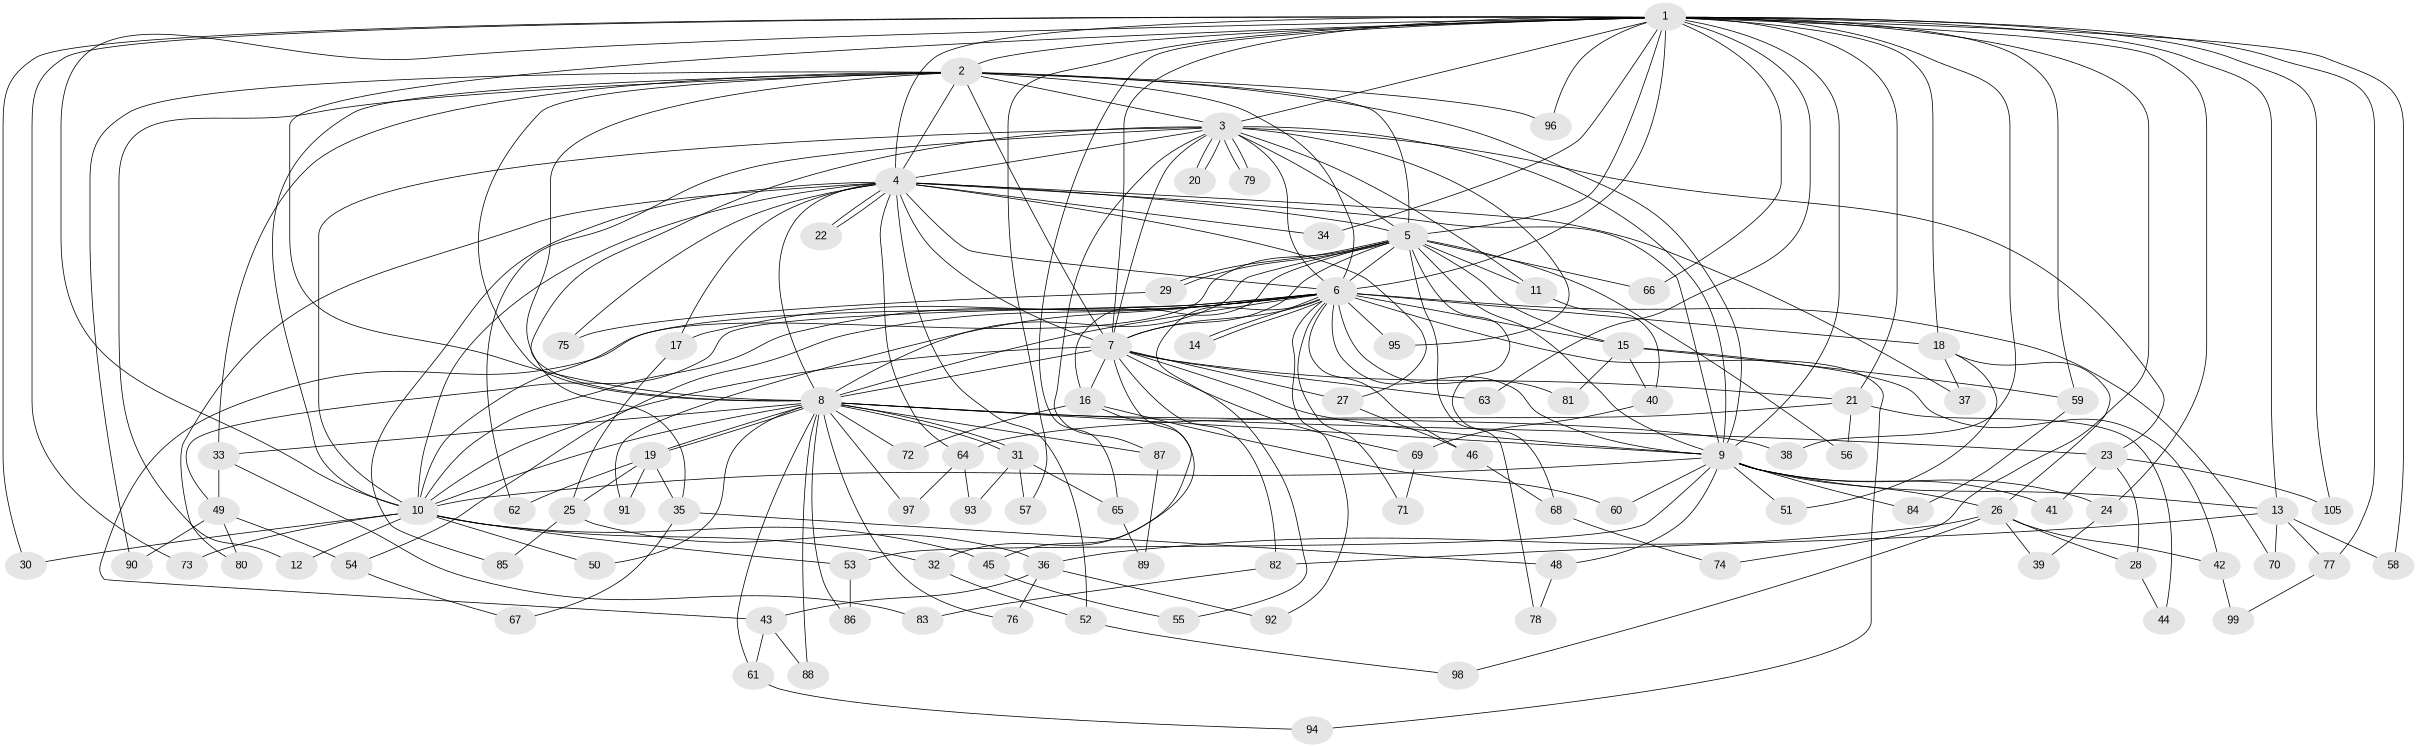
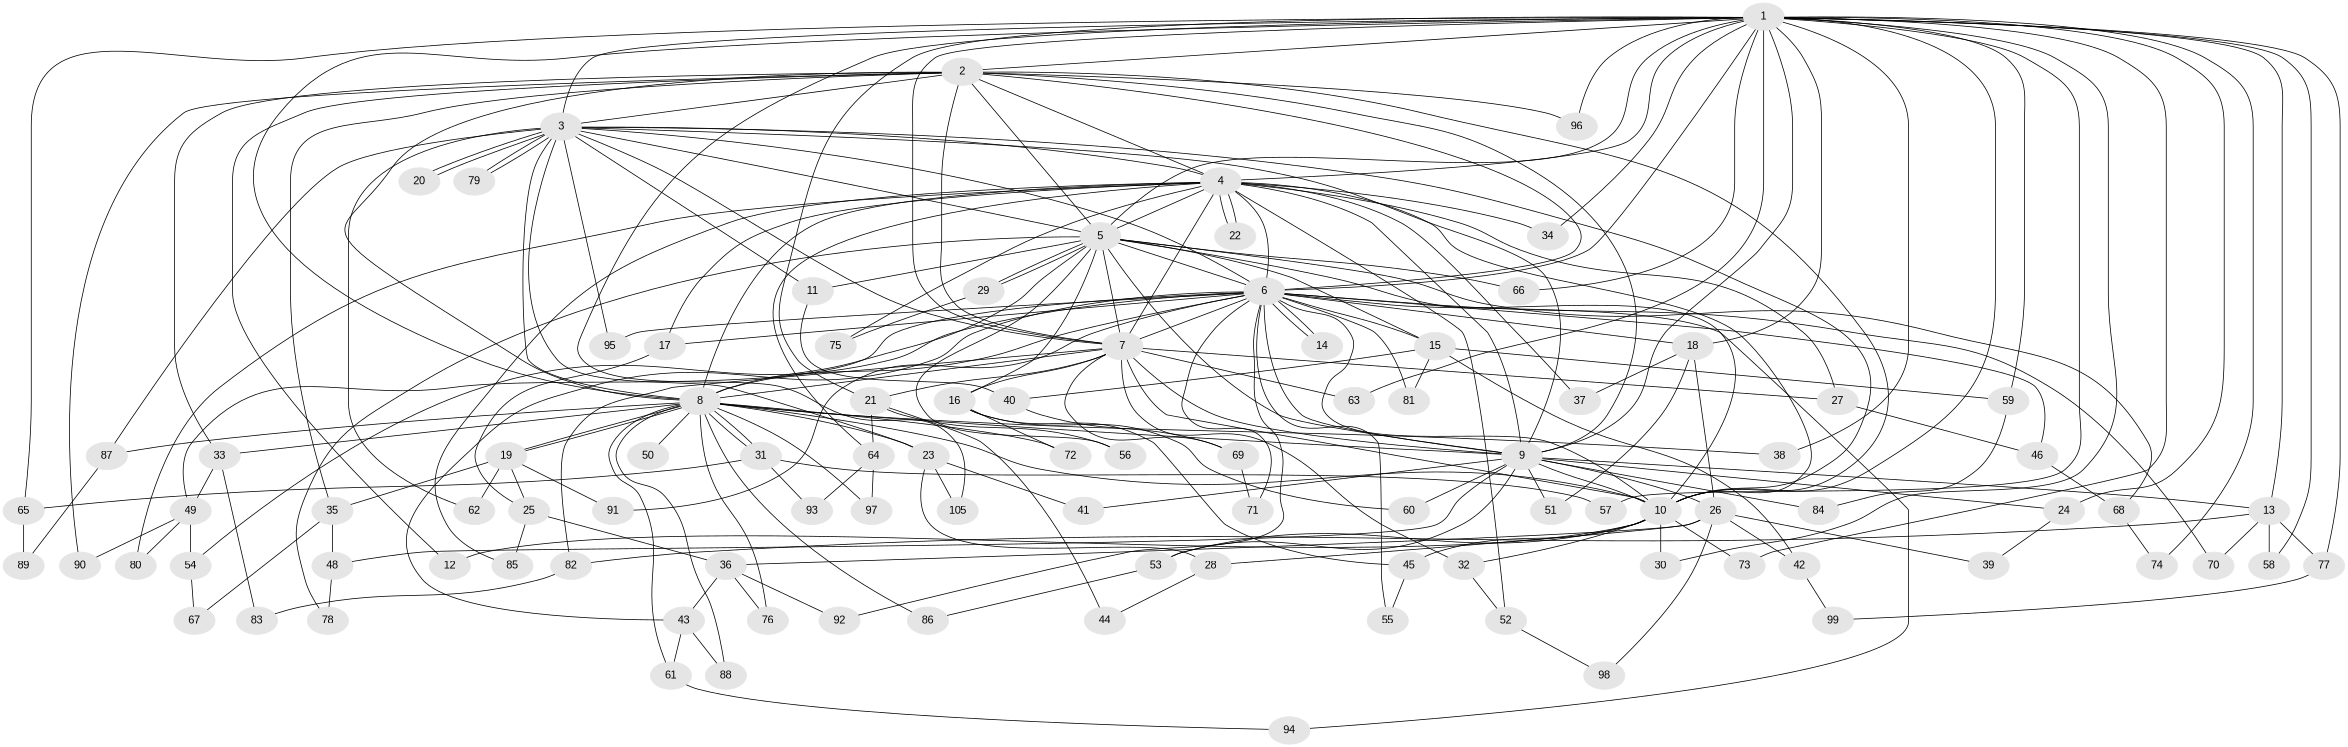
edge "10" -- "50": removed
